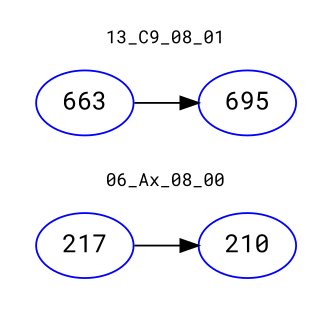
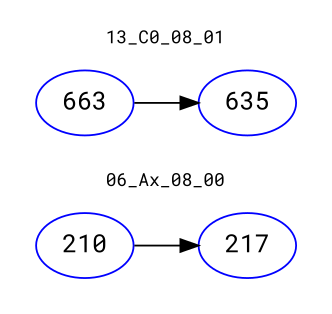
cluster "13_C9_08_01": label "13_C9_08_01" -> "13_C0_08_01"
node "695": label "695" -> "635"
edge "217" -> "210": reversed
